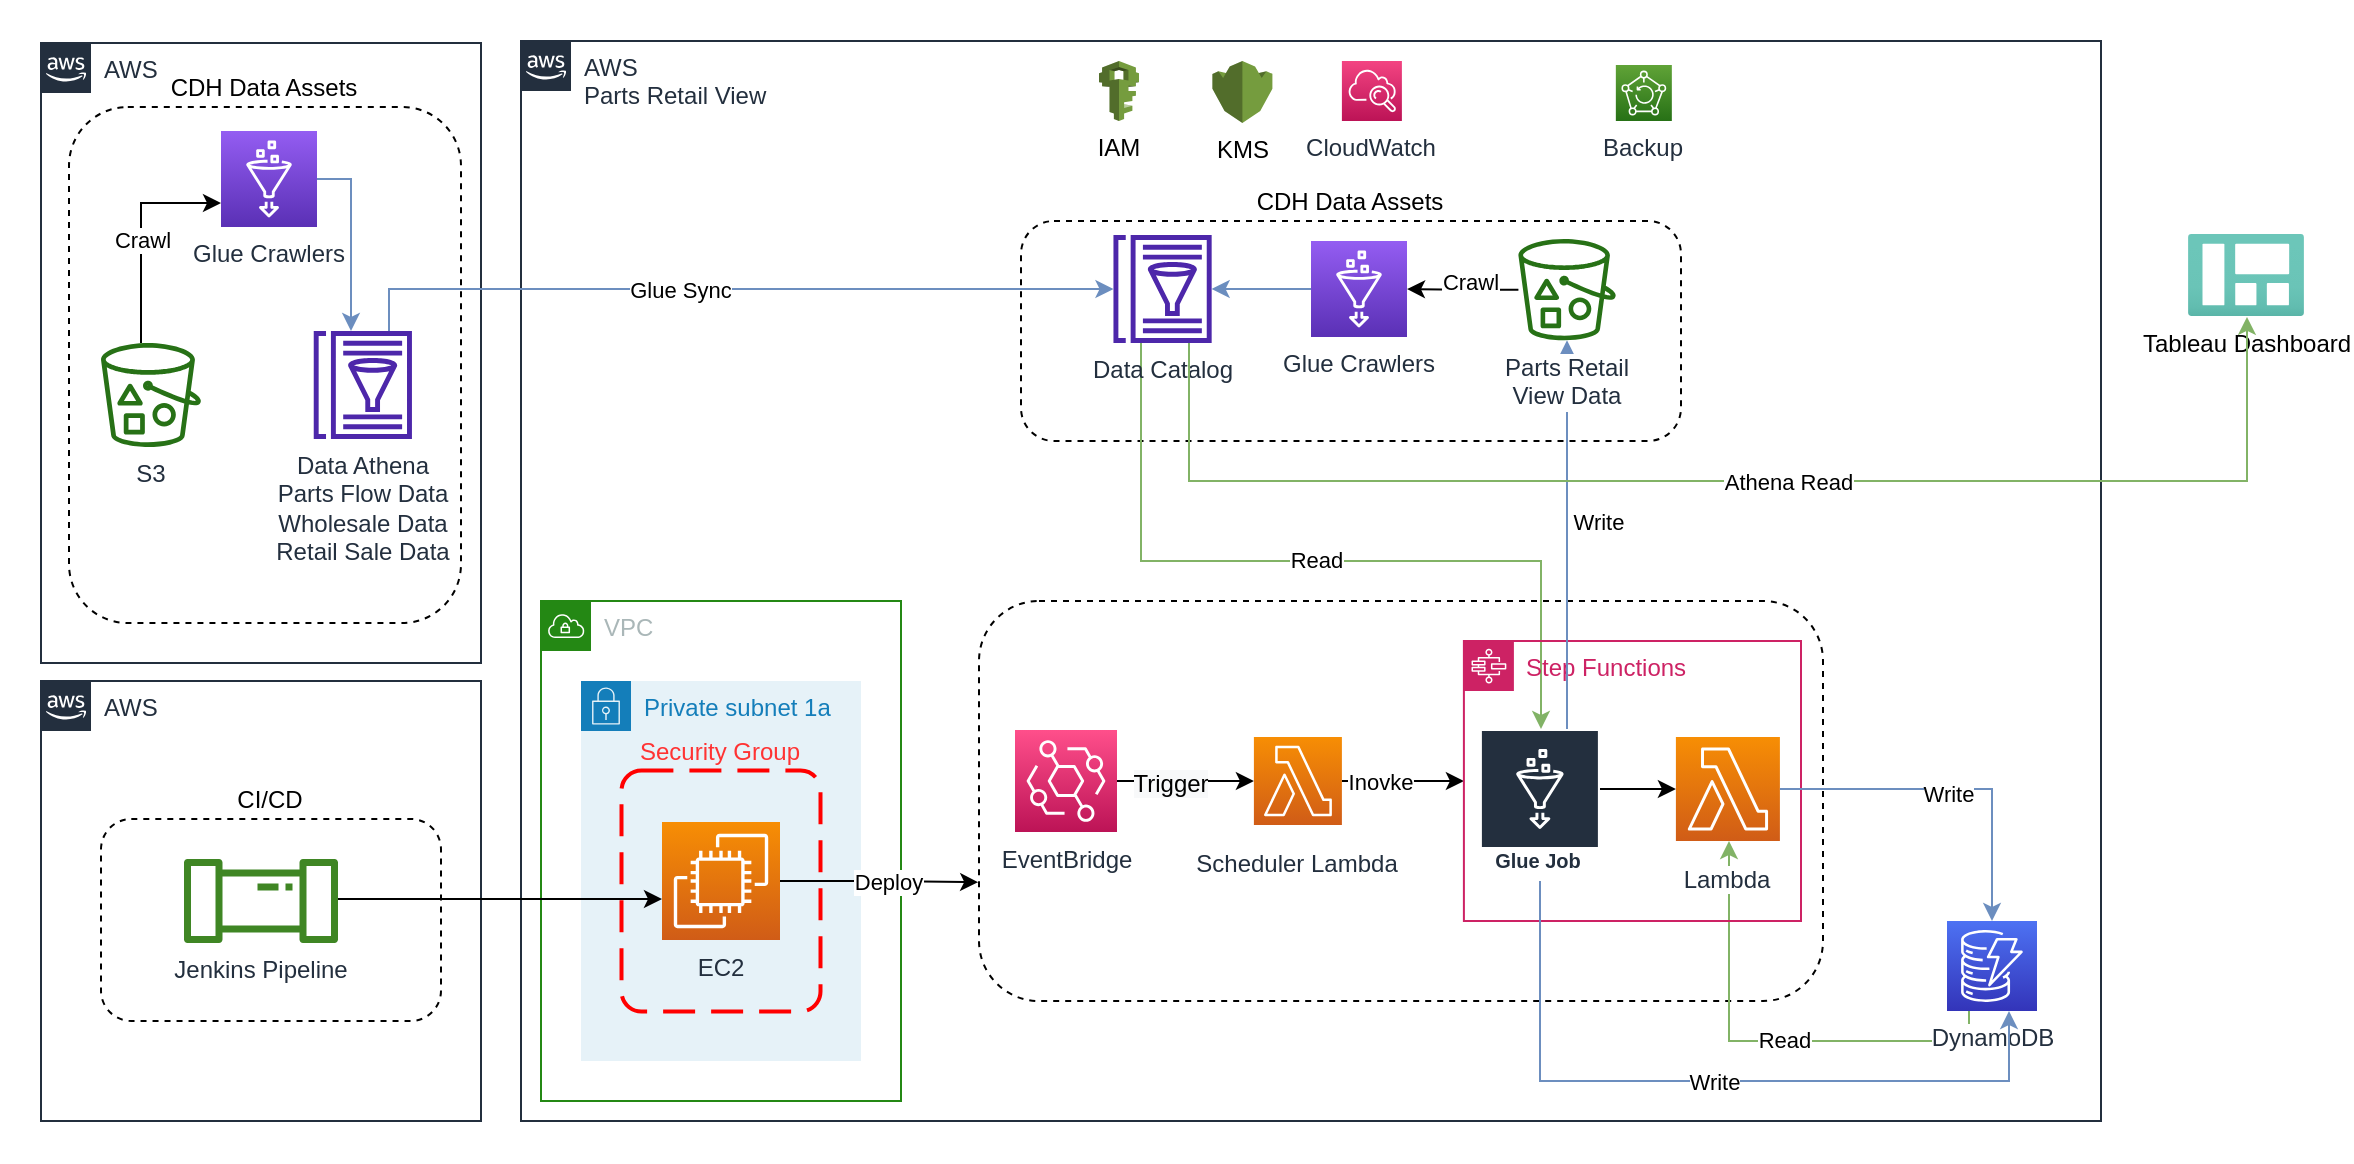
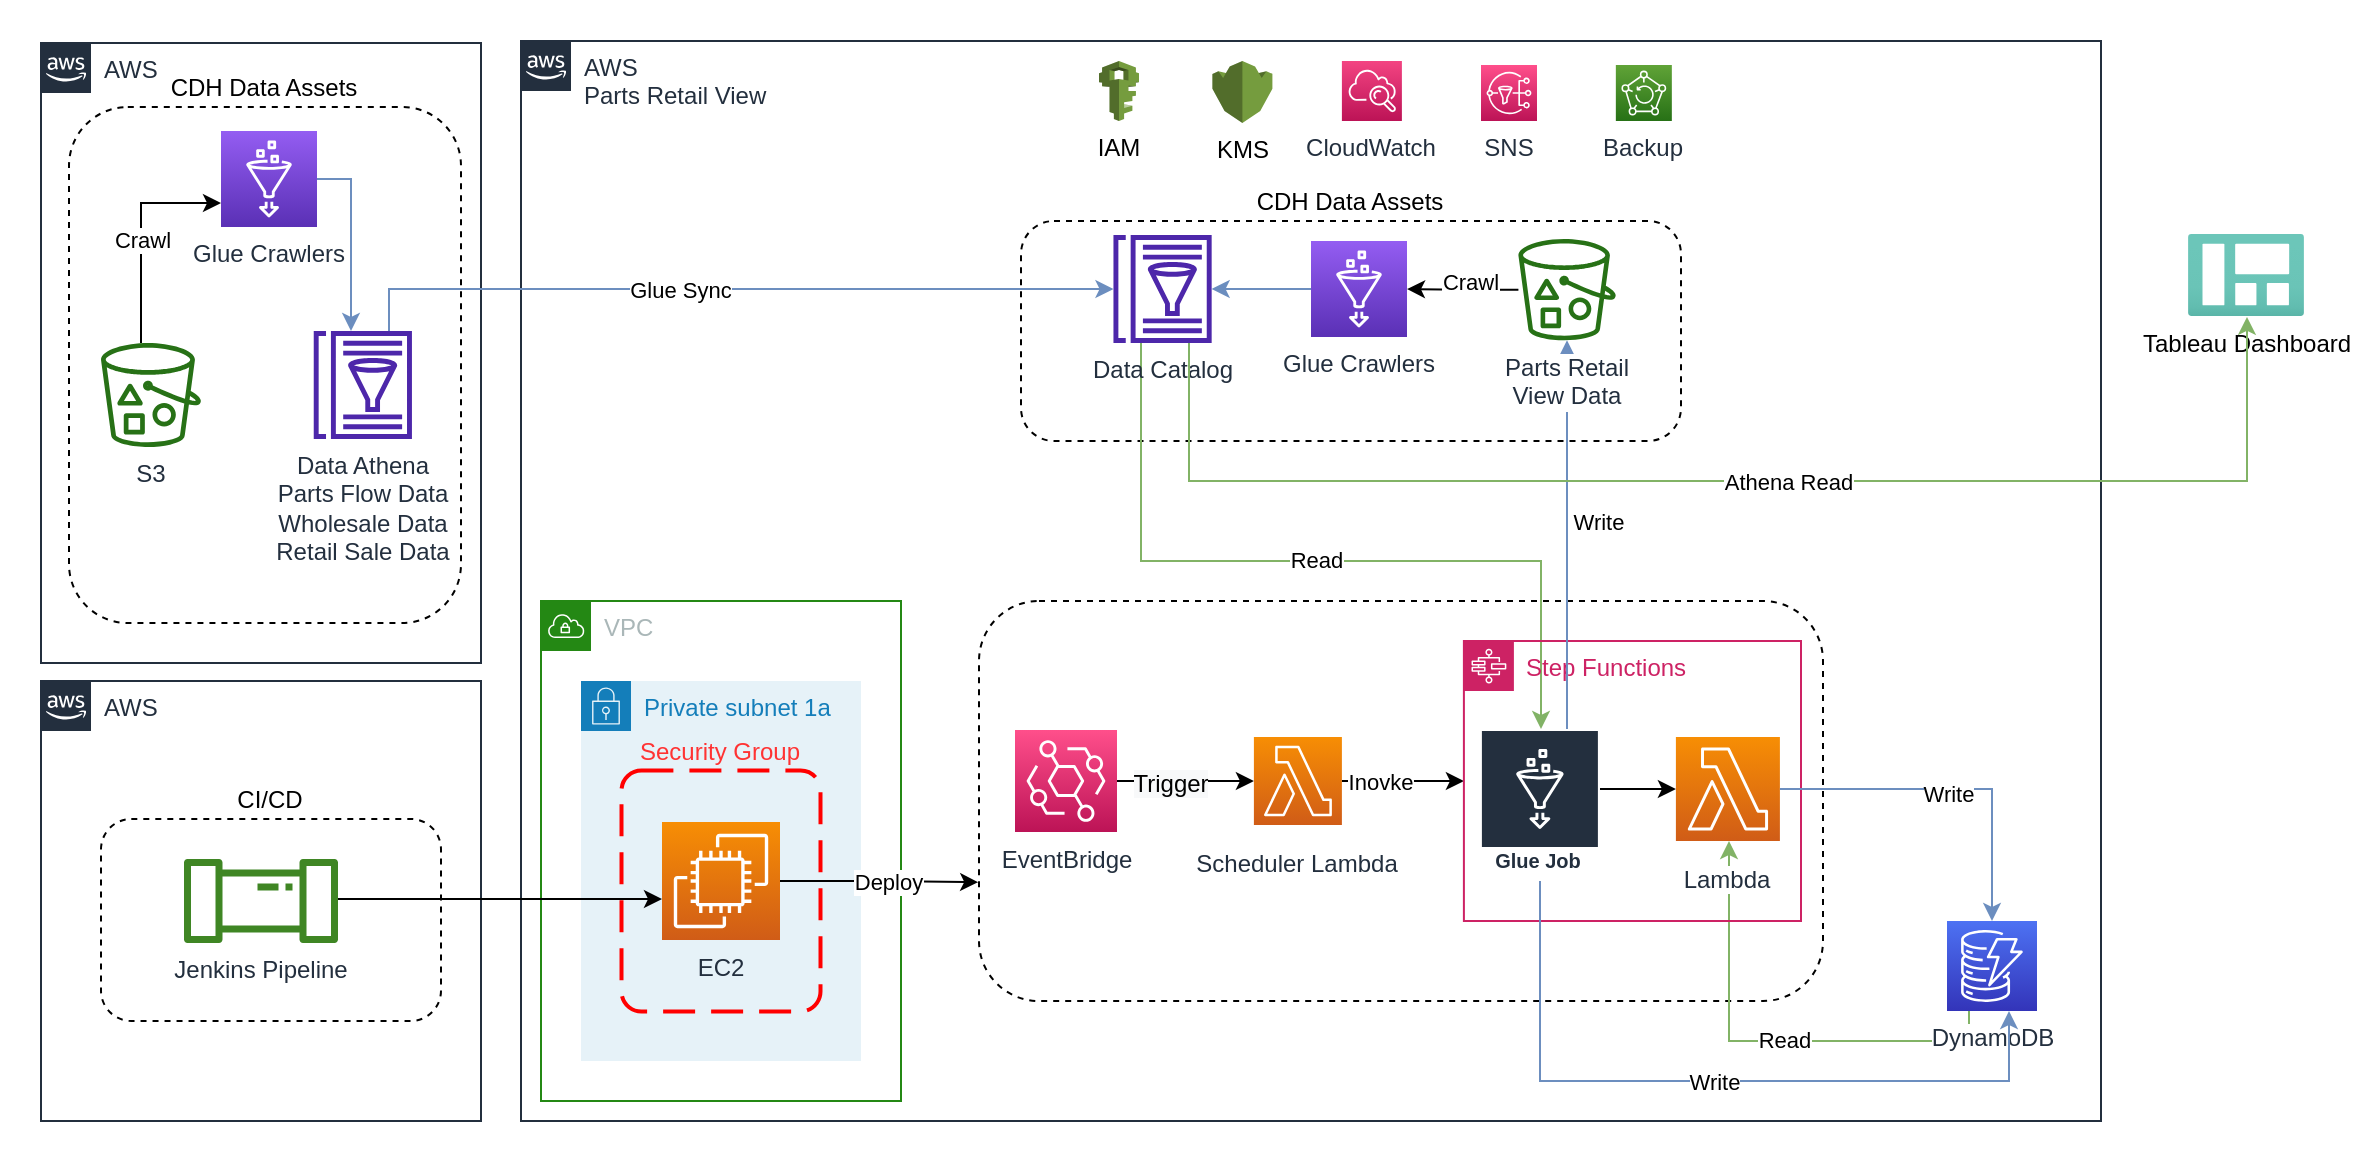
node "SNS": added
